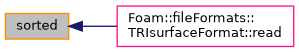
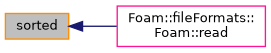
node "Foam::fileFormats:: TRIsurfaceFormat::read": label "Foam::fileFormats:: TRIsurfaceFormat::read" -> "Foam::fileFormats:: Foam::read"
